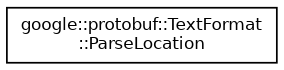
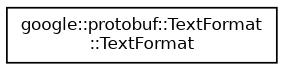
node "google::protobuf::TextFormat ::ParseLocation": label "google::protobuf::TextFormat ::ParseLocation" -> "google::protobuf::TextFormat ::TextFormat"
